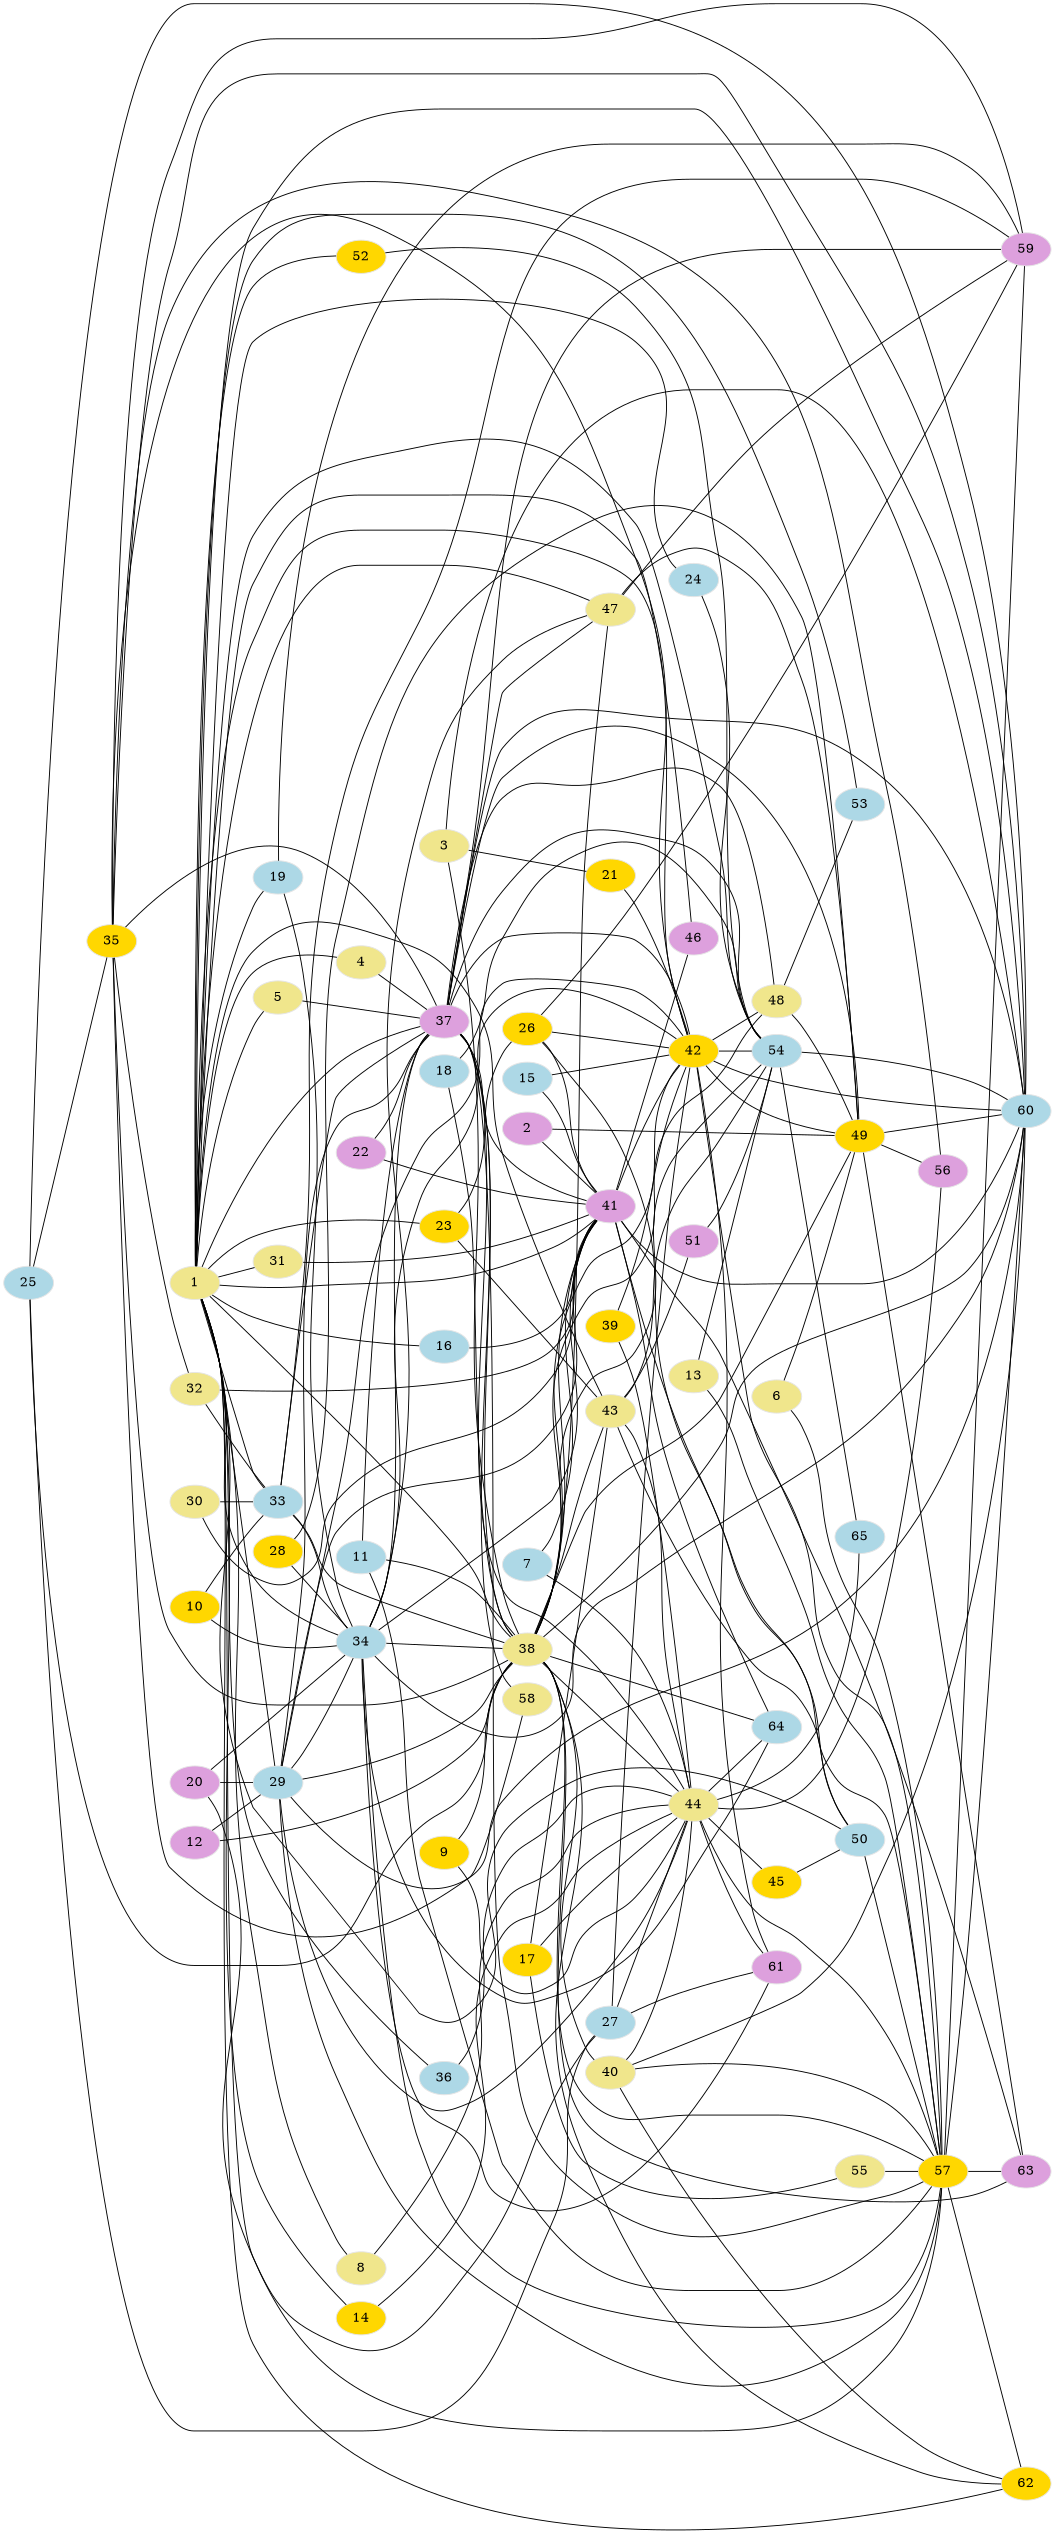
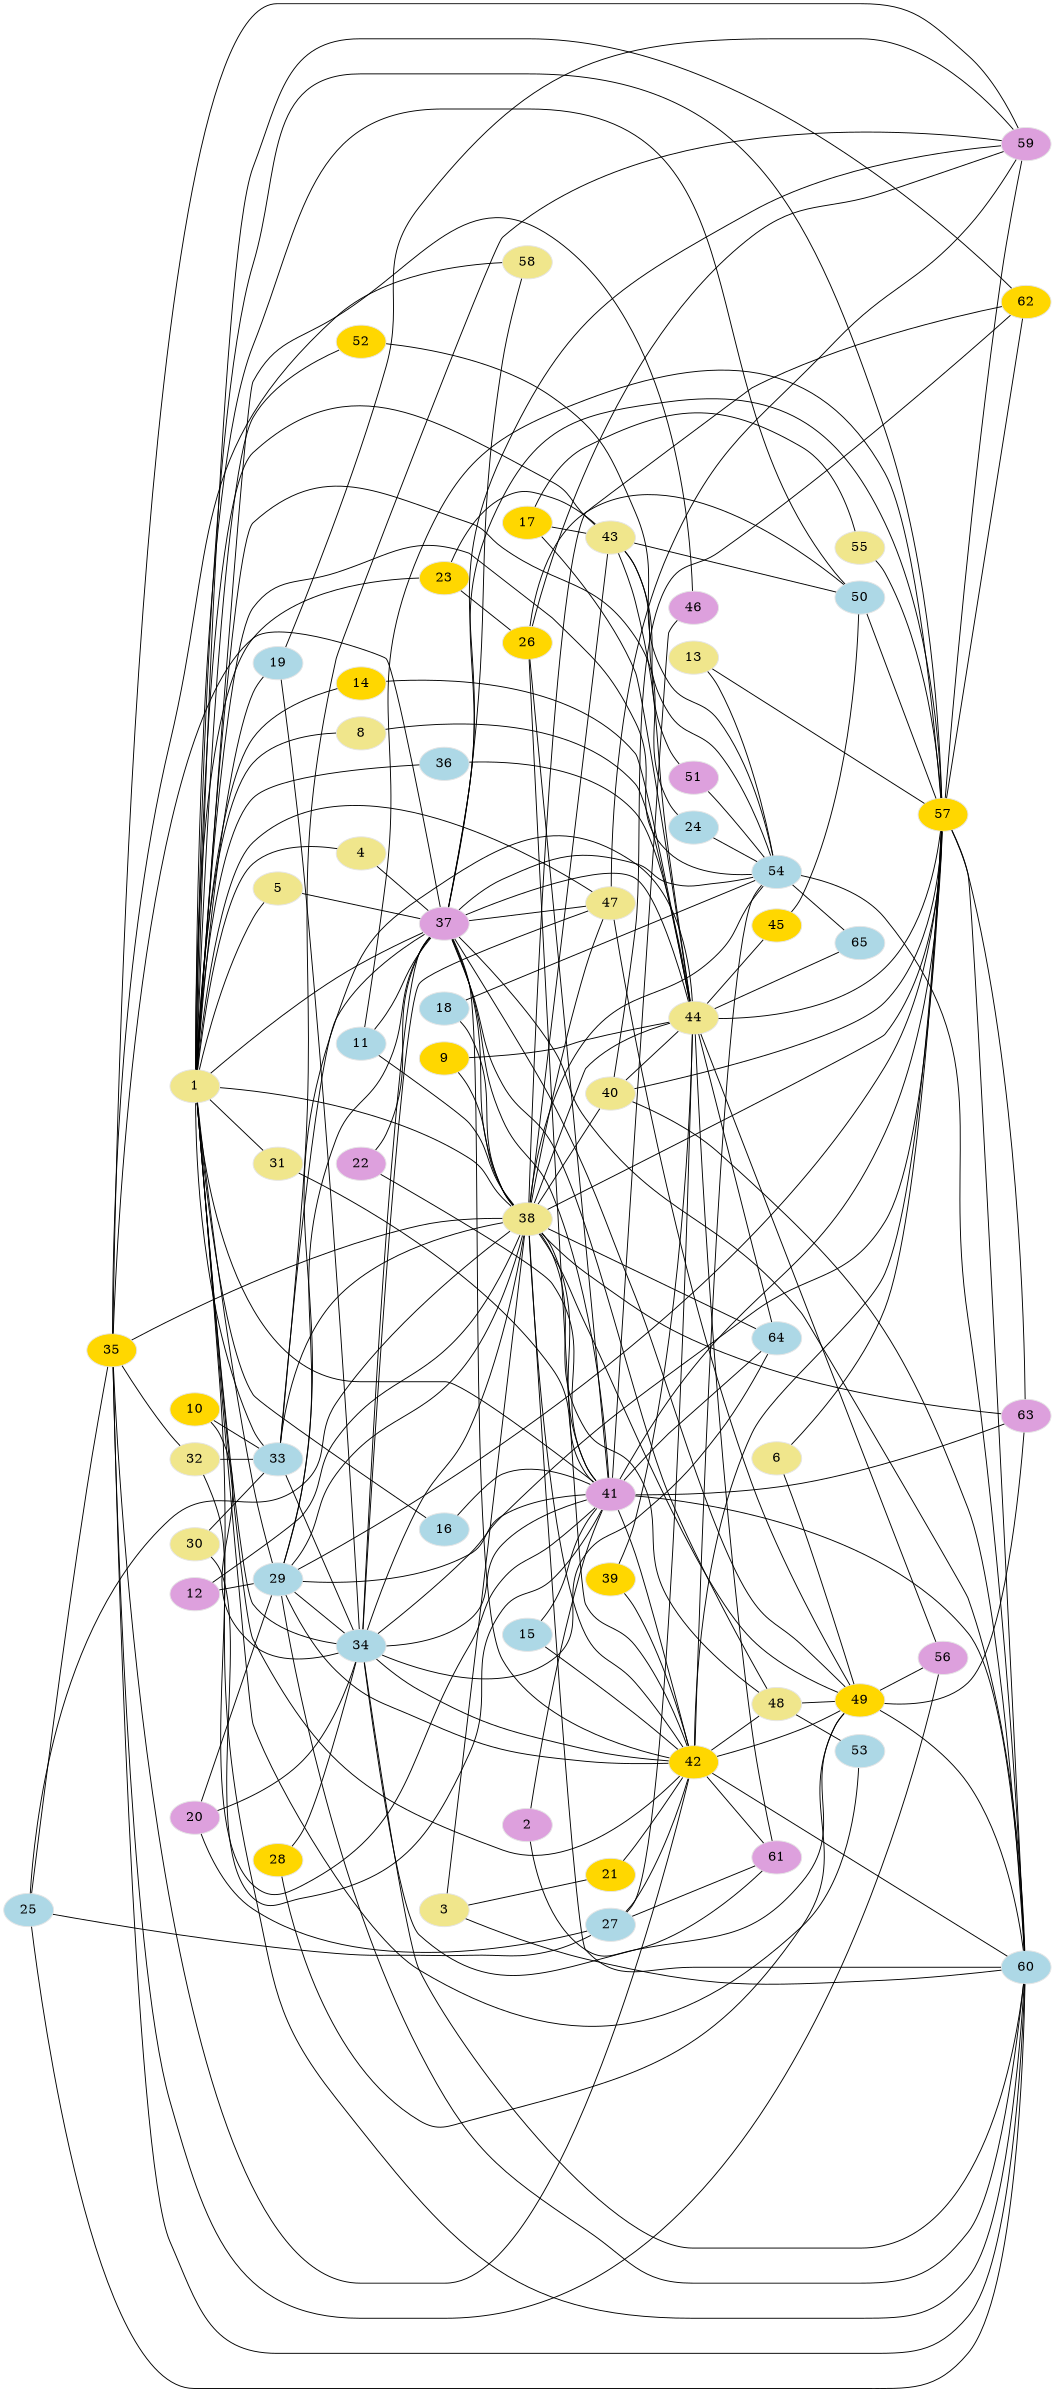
node "7": removed
